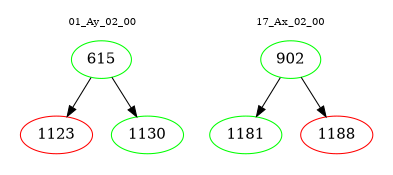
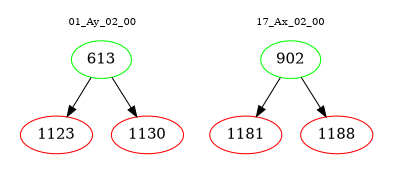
node "615": label "615" -> "613"
node "1130": color green -> red
node "1181": color green -> red
